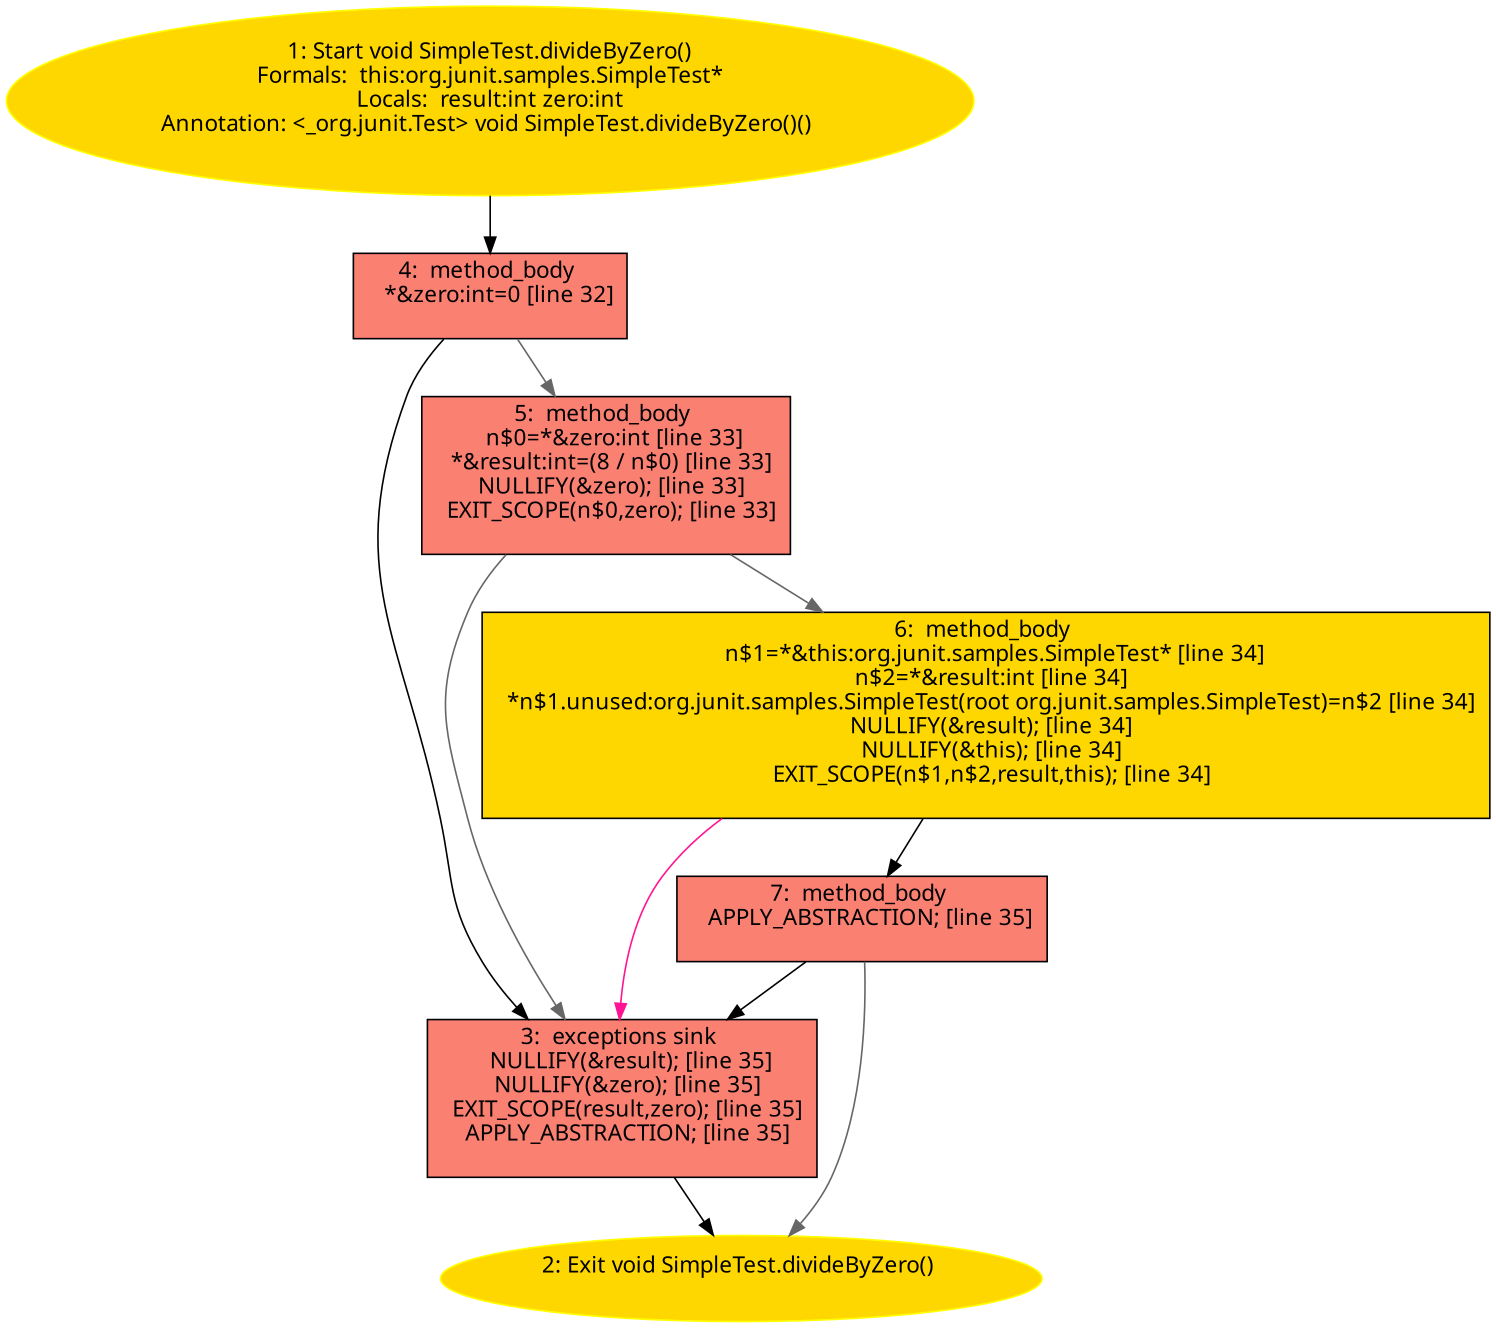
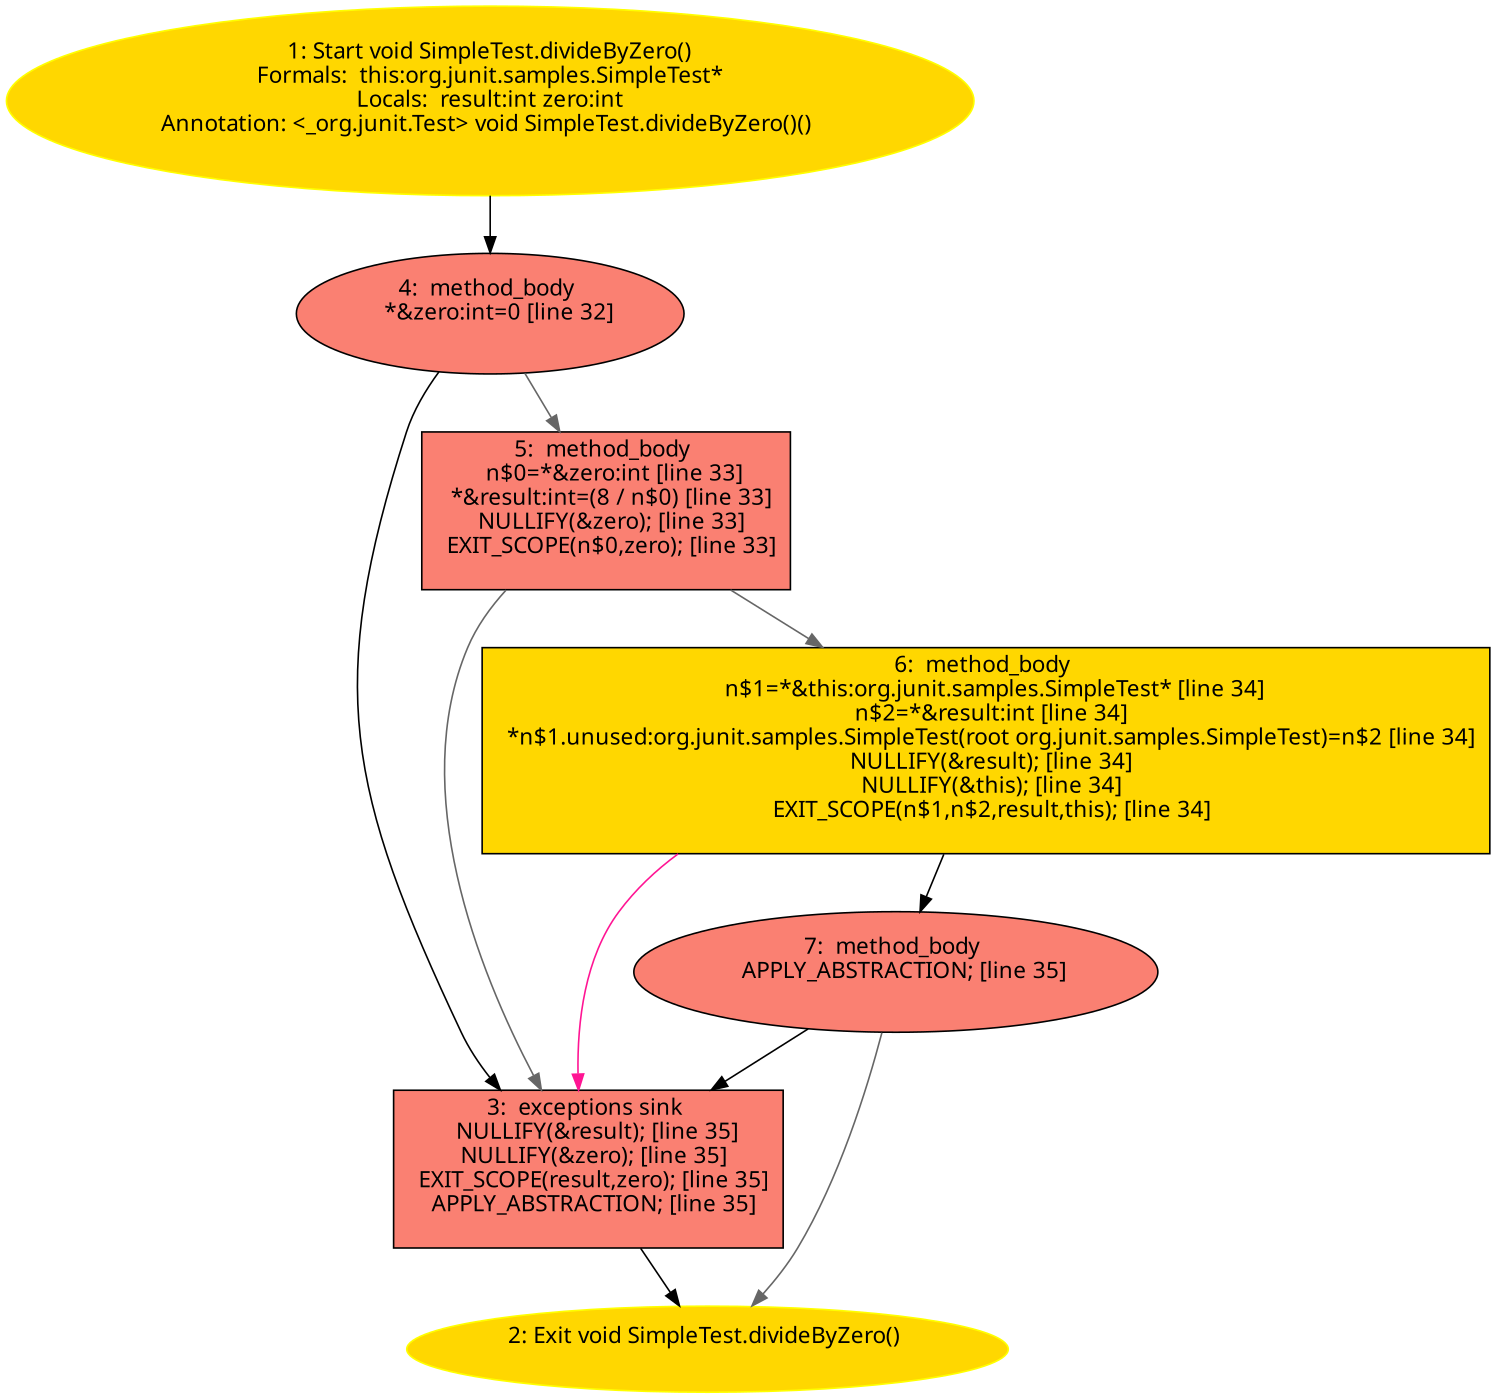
node "4:  method_body *&zero:int=0 [line 32]": shape box -> ellipse
node "7:  method_body APPLY_ABSTRACTION; [line 35]": shape box -> ellipse
